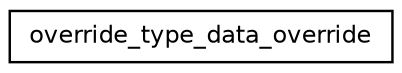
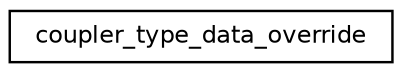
node "override_type_data_override": label "override_type_data_override" -> "coupler_type_data_override"
